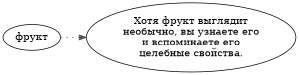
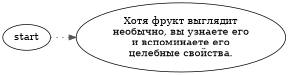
node "фрукт": label "фрукт" -> "start"
